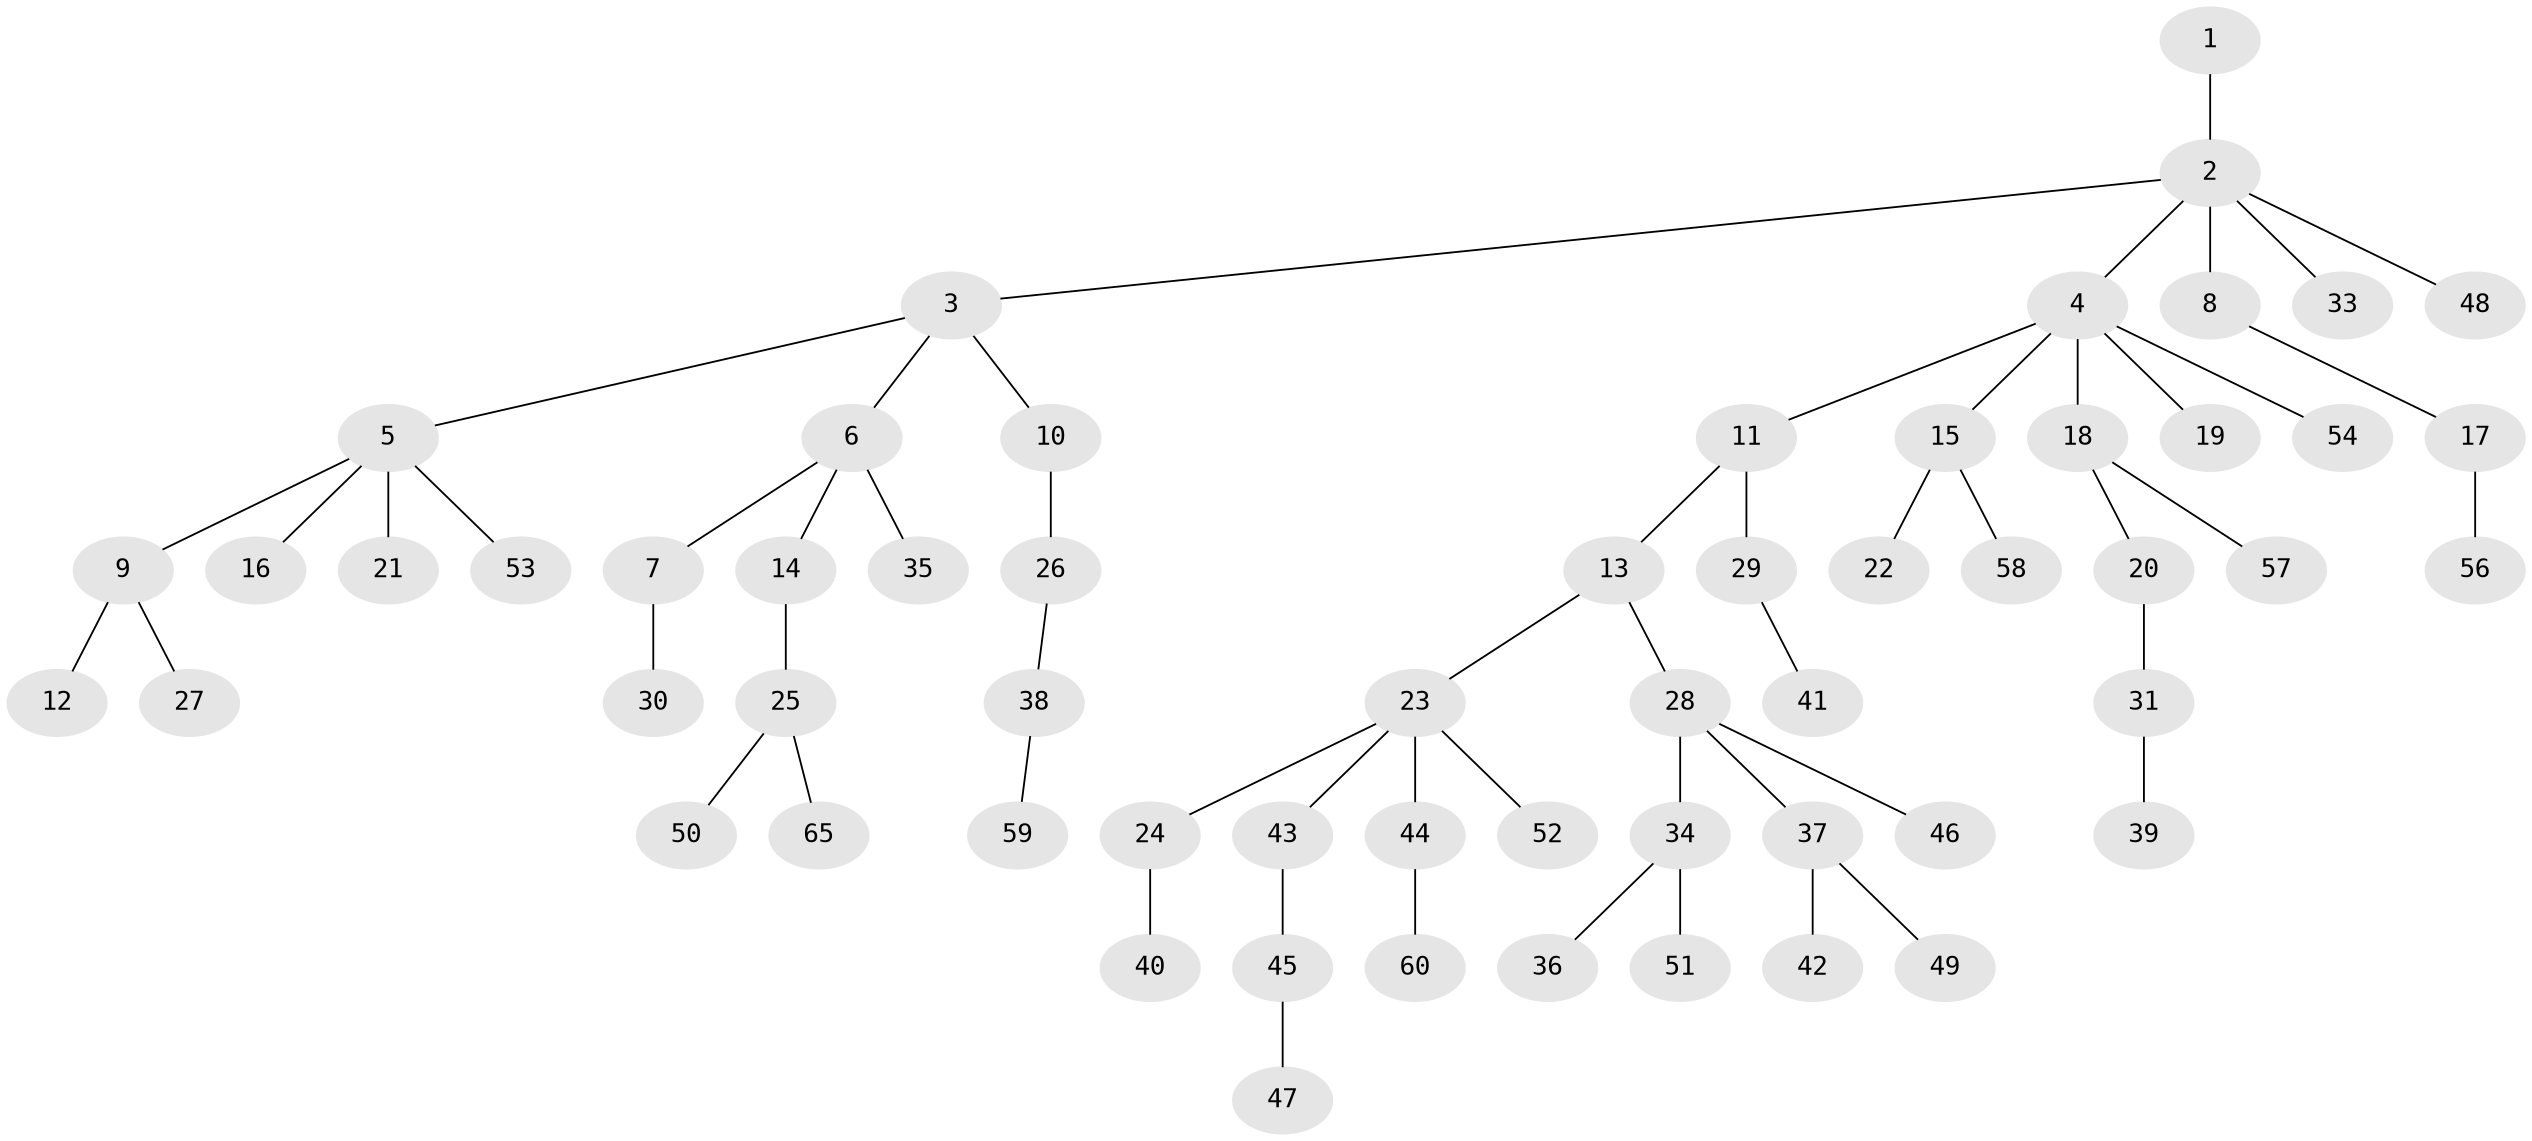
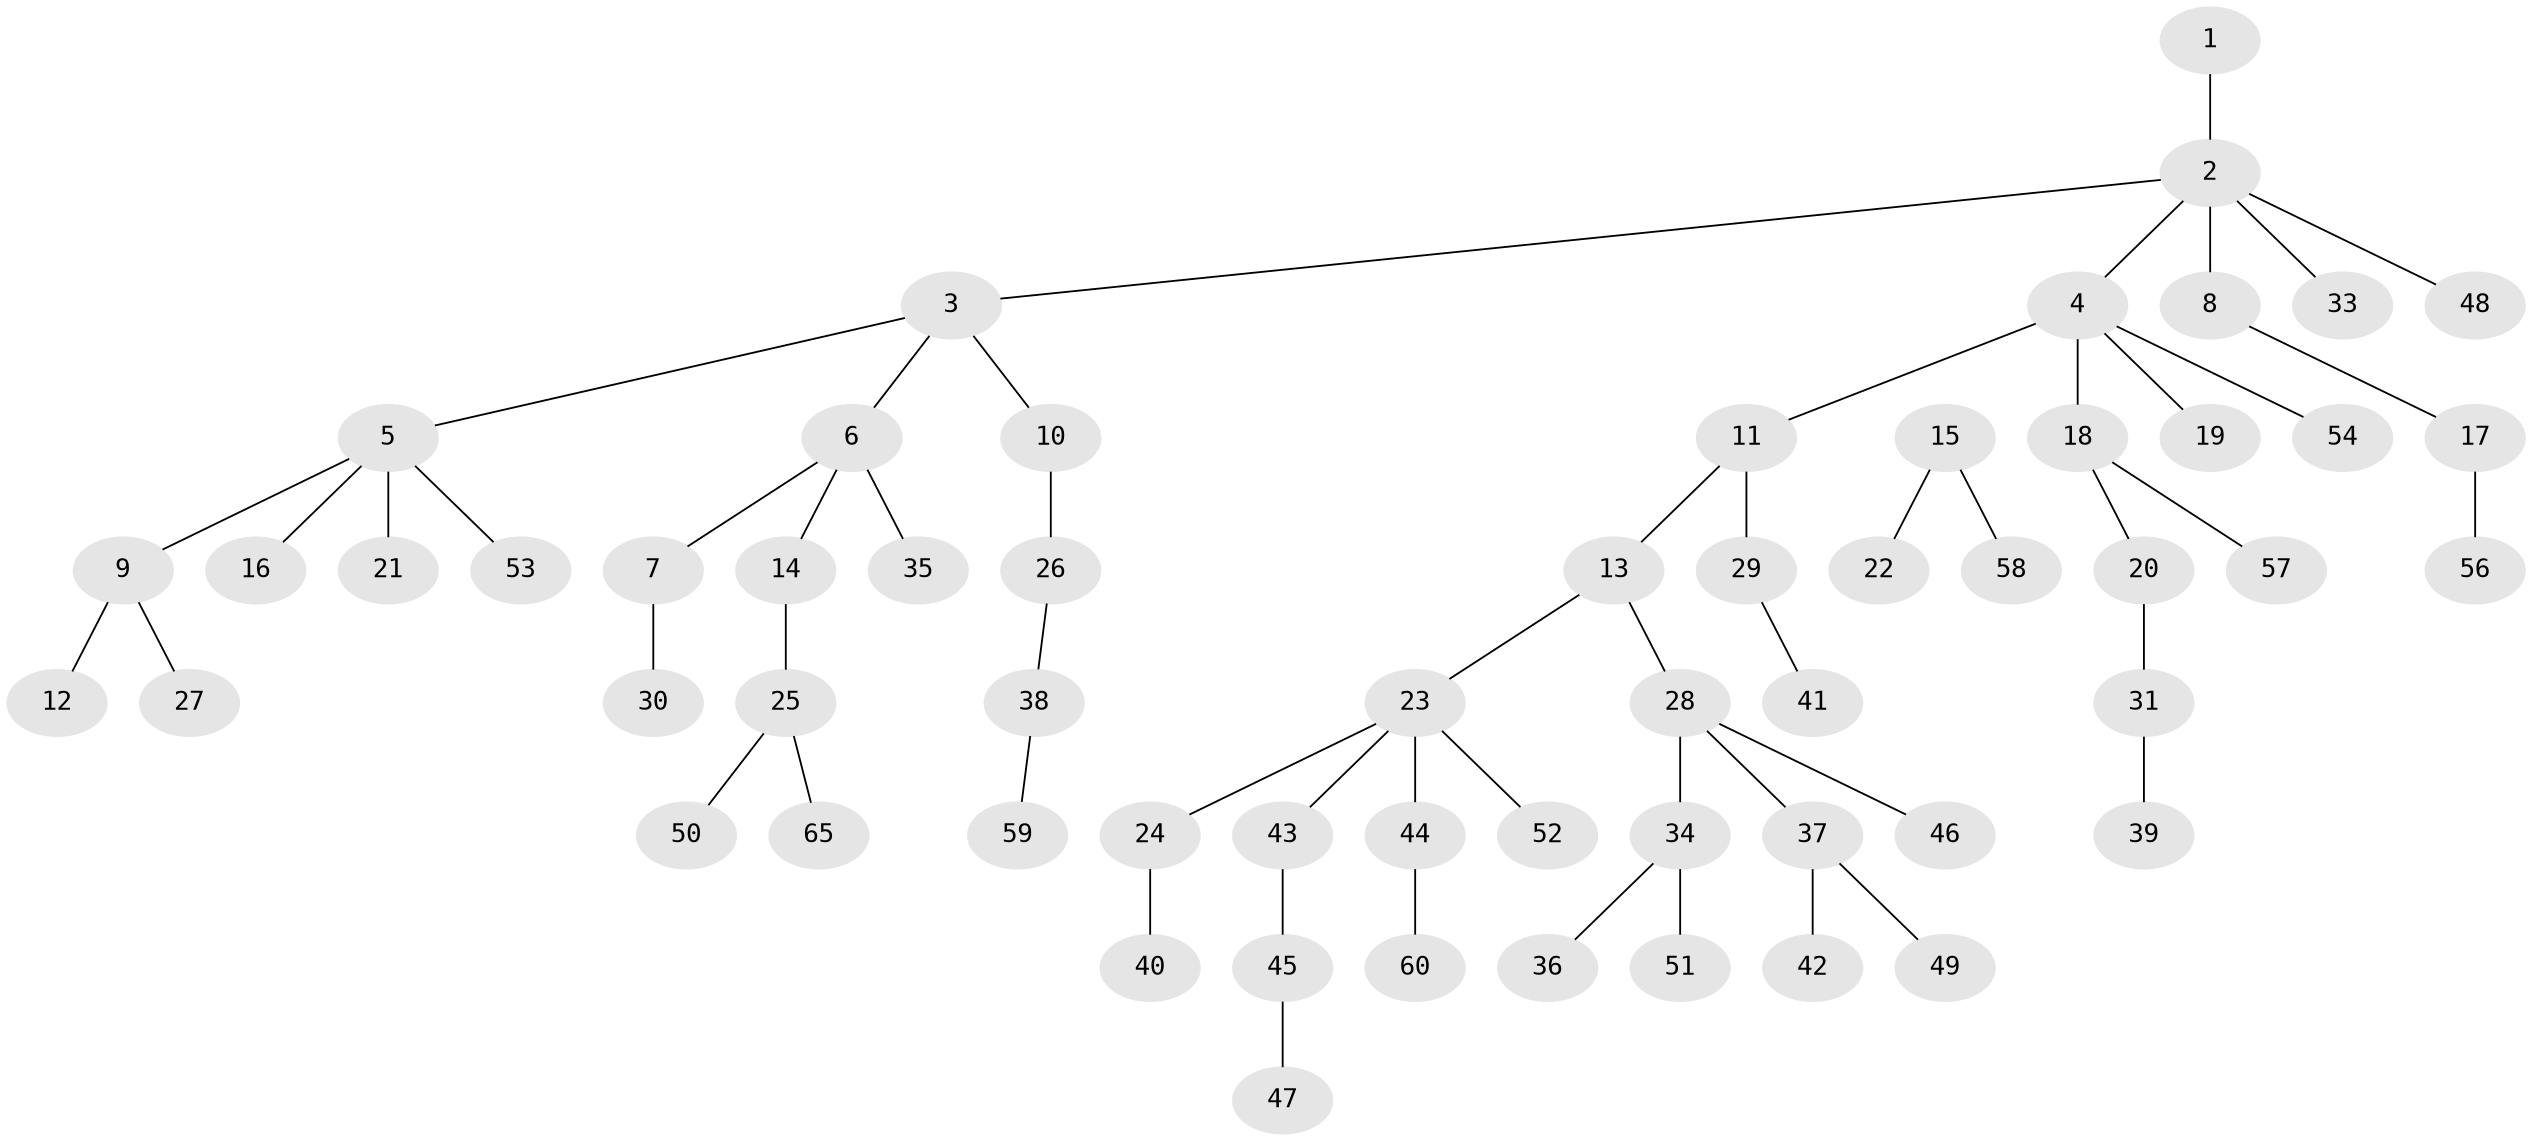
edge "4" -- "15": removed
